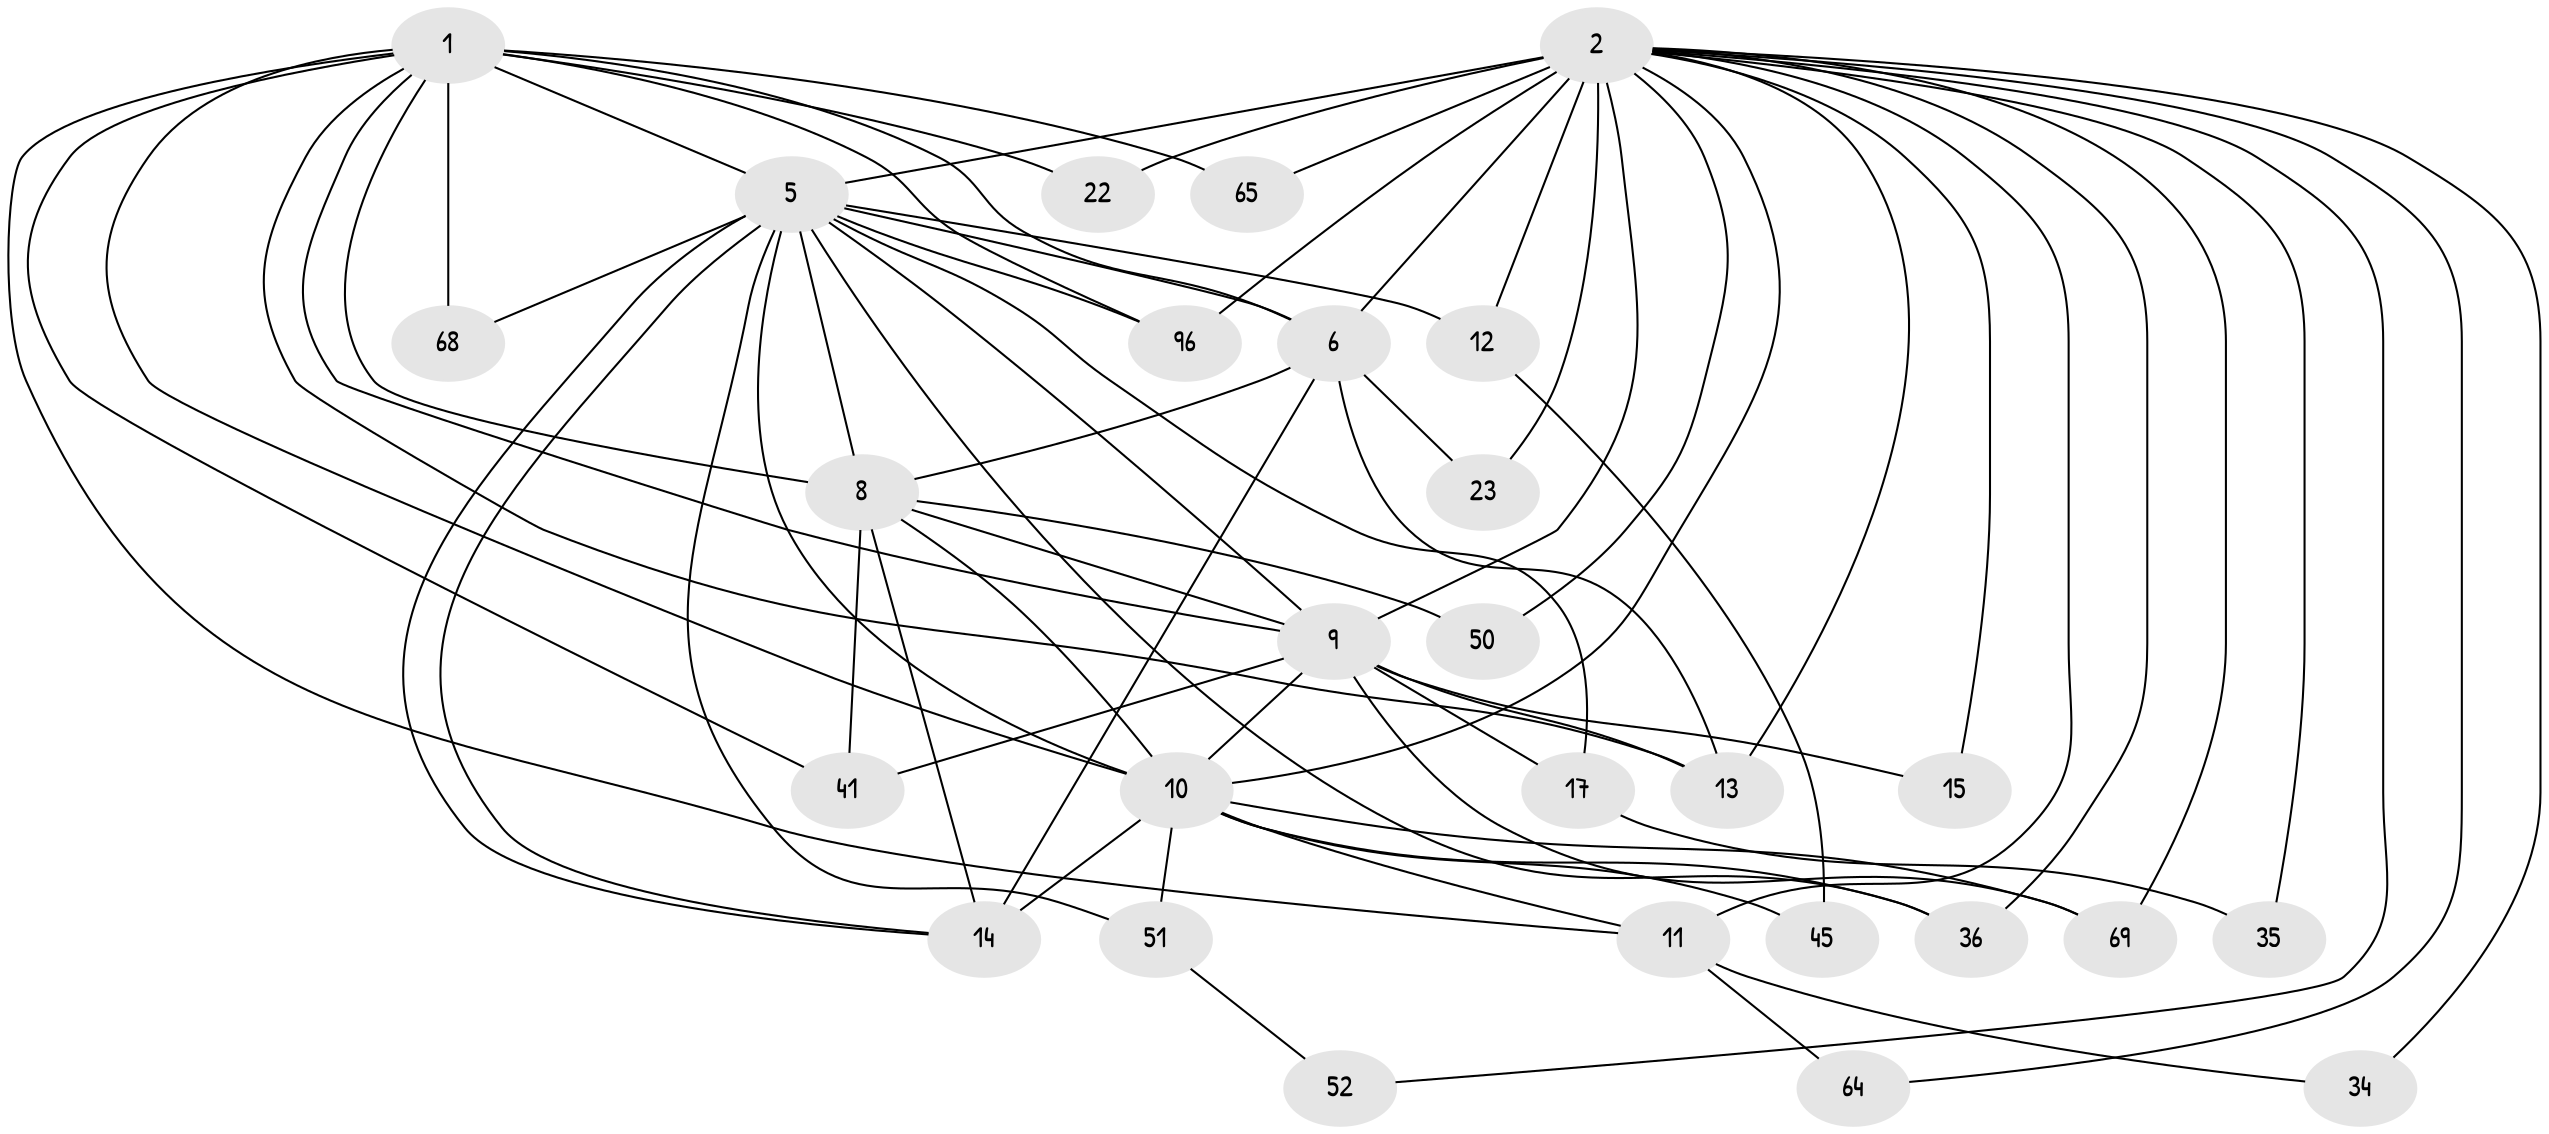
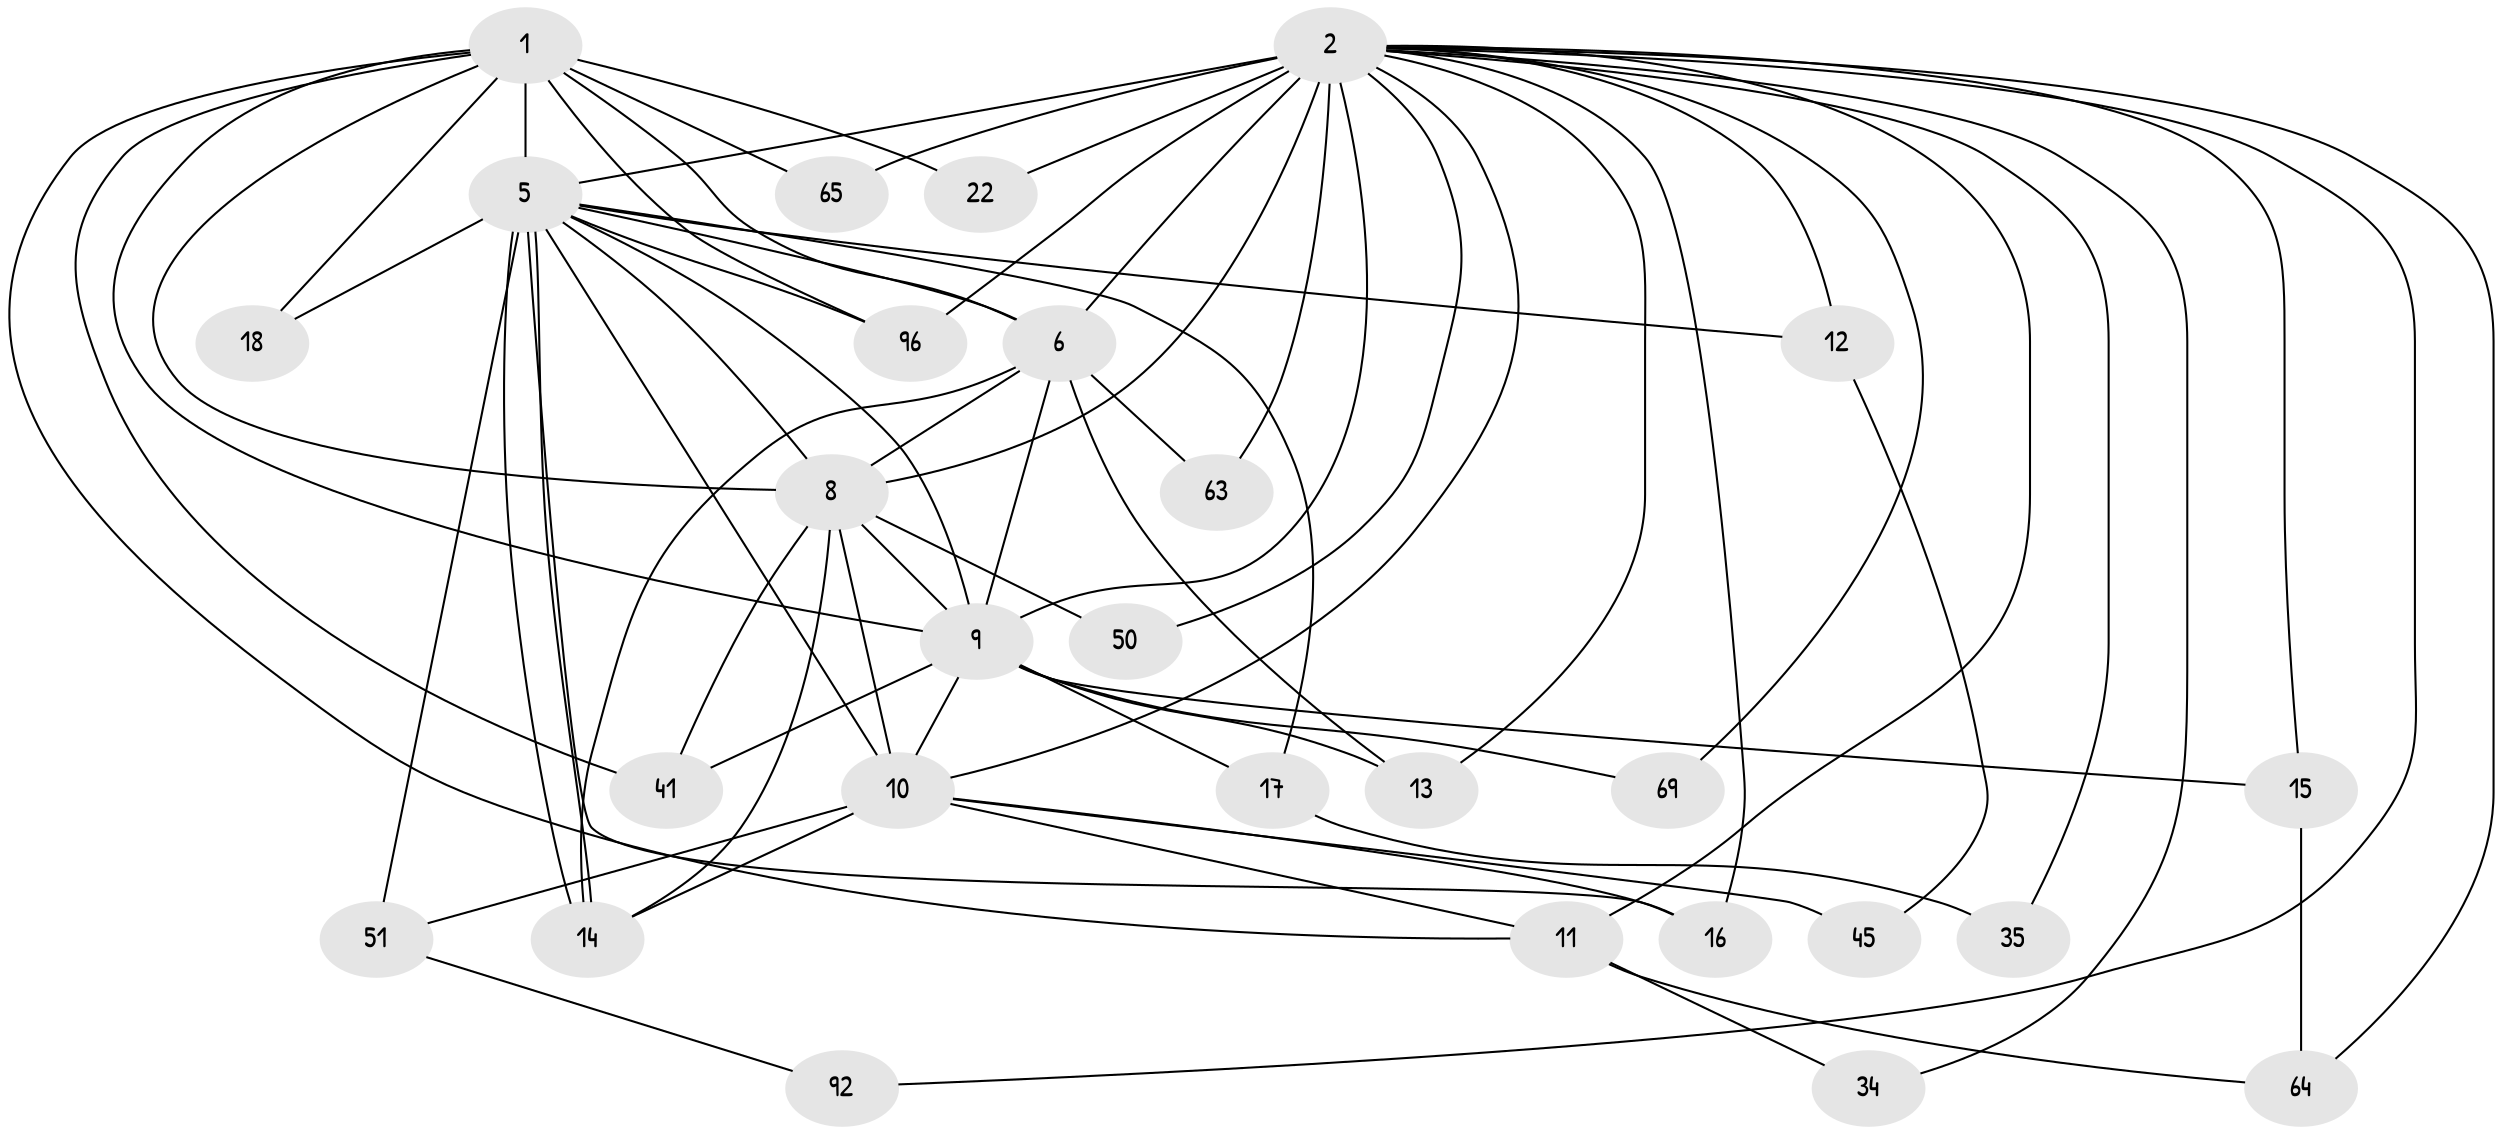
node "68": label "68" -> "18"
edge "2" -- "8": added
edge "6" -- "9": added
node "23": label "23" -> "63"
edge "1" -- "10": removed
edge "1" -- "13": removed
edge "10" -- "69": removed
edge "15" -- "64": added
node "36": label "36" -> "16"
node "52": label "52" -> "92"
